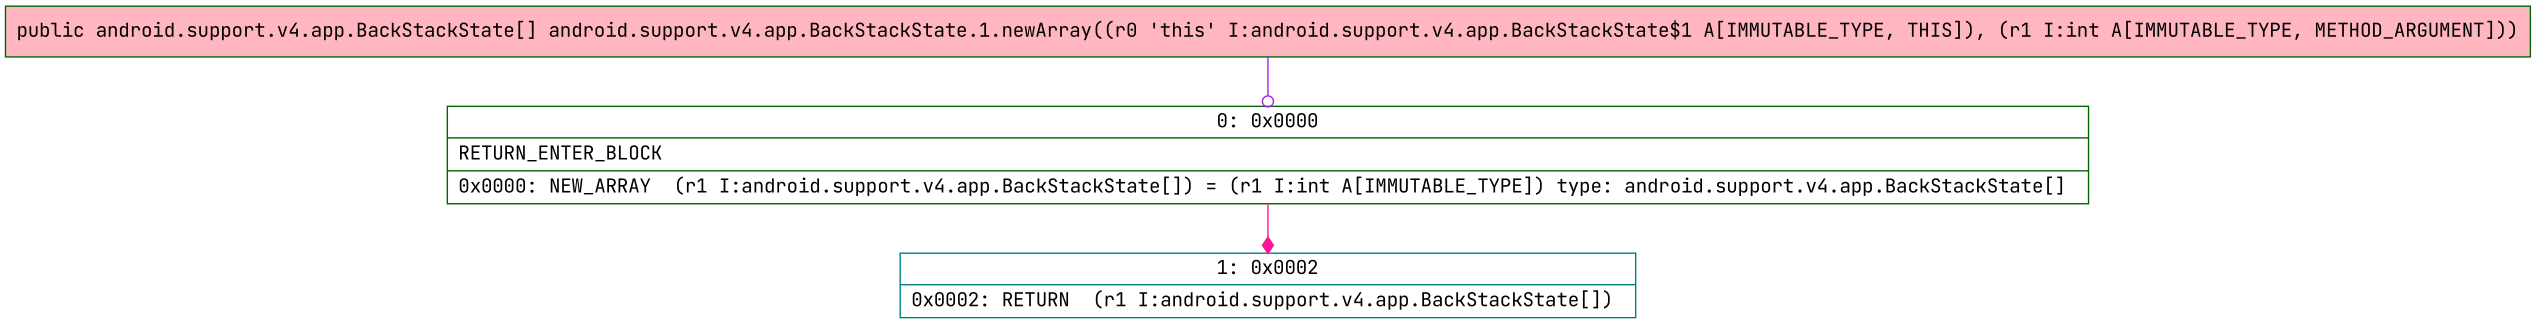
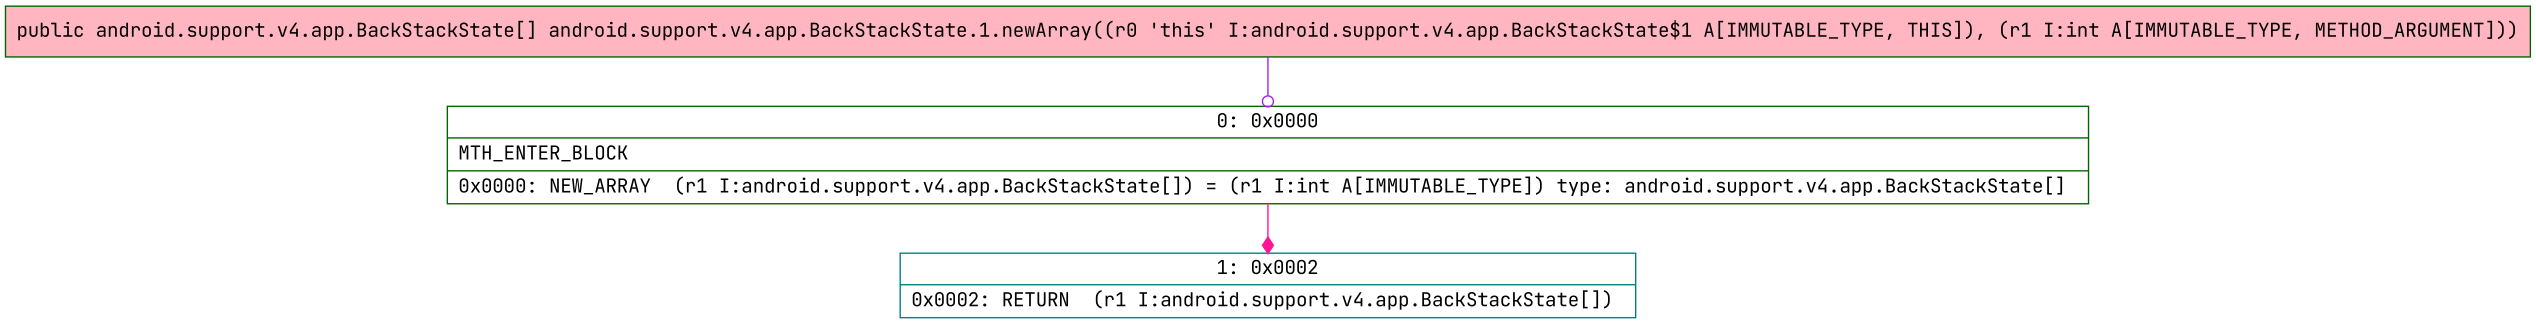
node "0: 0x0000": text "RETURN_ENTER_BLOCK" -> "MTH_ENTER_BLOCK"
